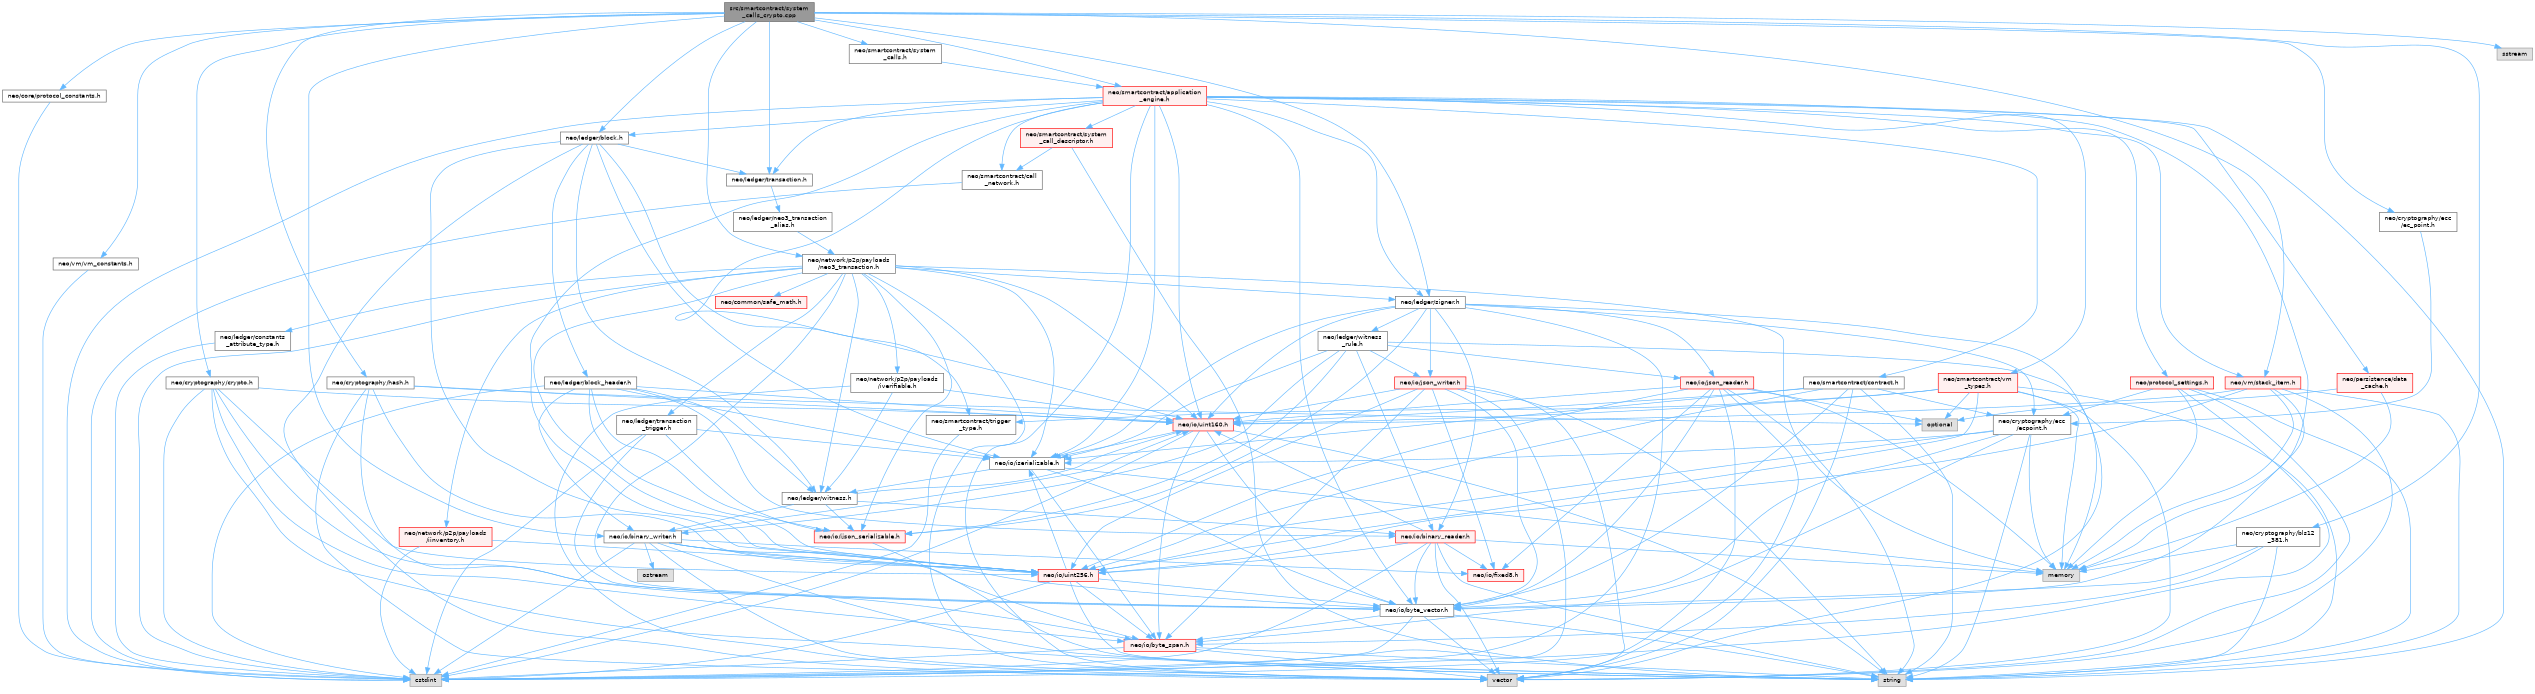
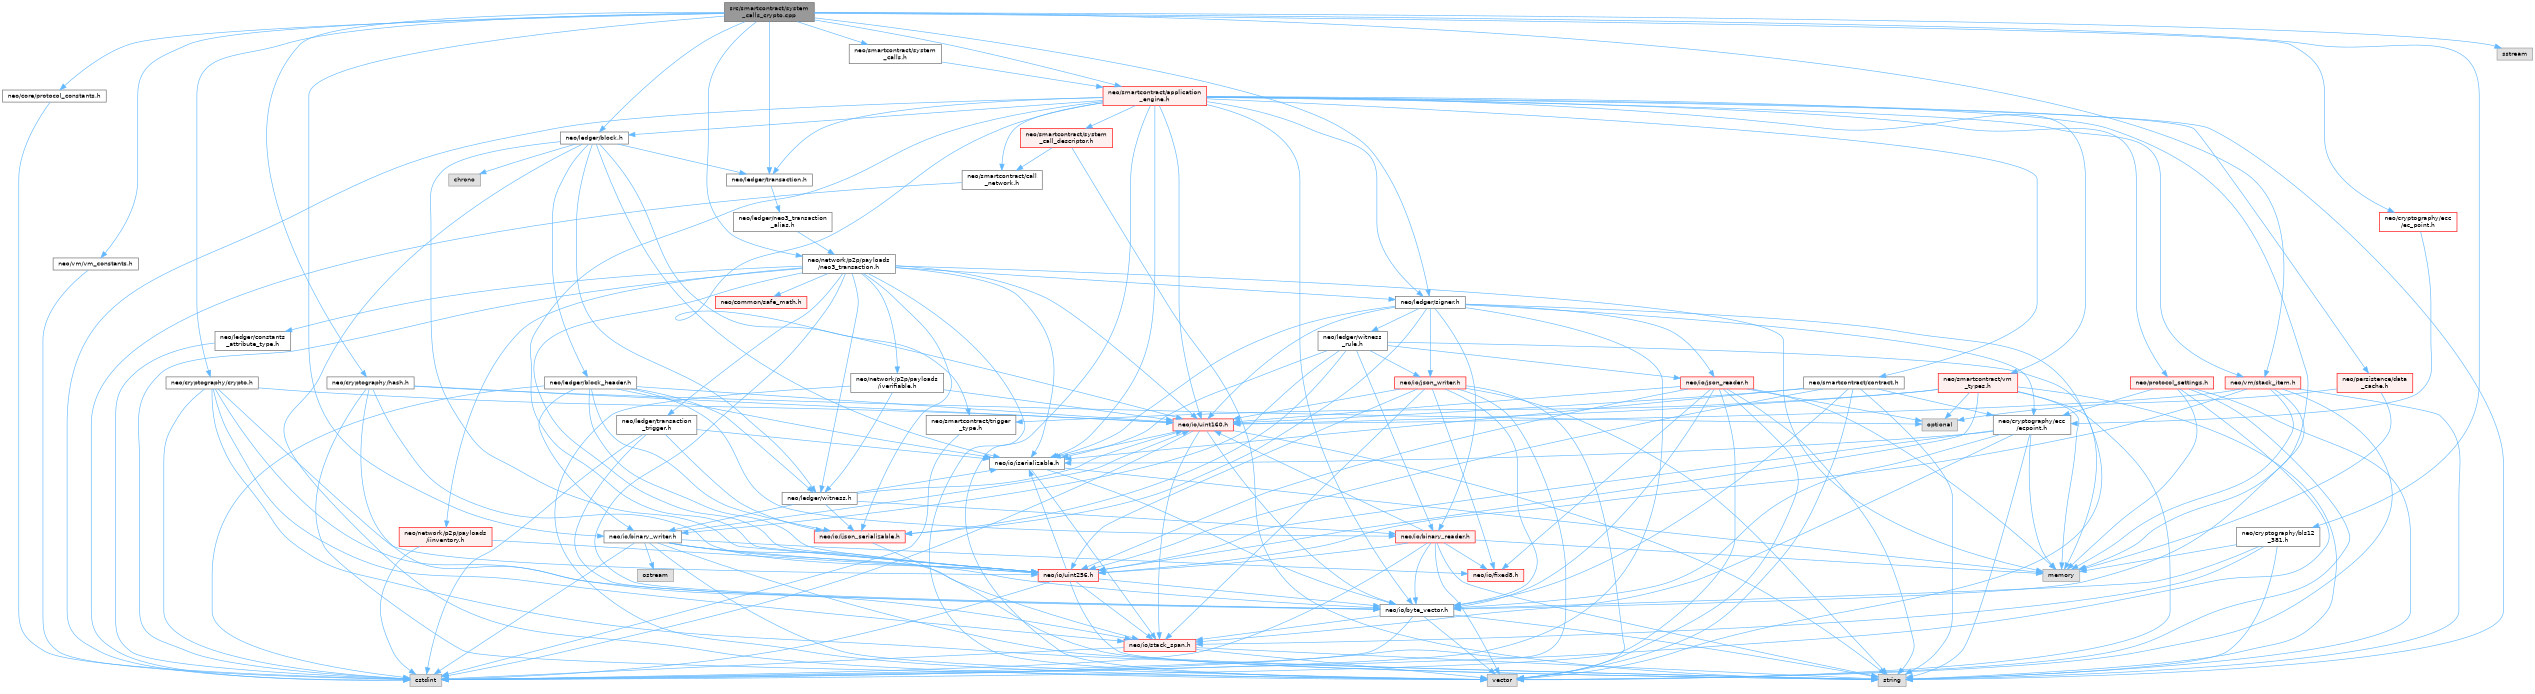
node "chrono": added
node "neo/cryptography/ecc /ec_point.h": color grey40 -> red
edge "neo/io/iserializable.h" -> "neo/ledger/witness.h": reversed
node "neo/io/byte_span.h": label "neo/io/byte_span.h" -> "neo/io/stack_span.h"
